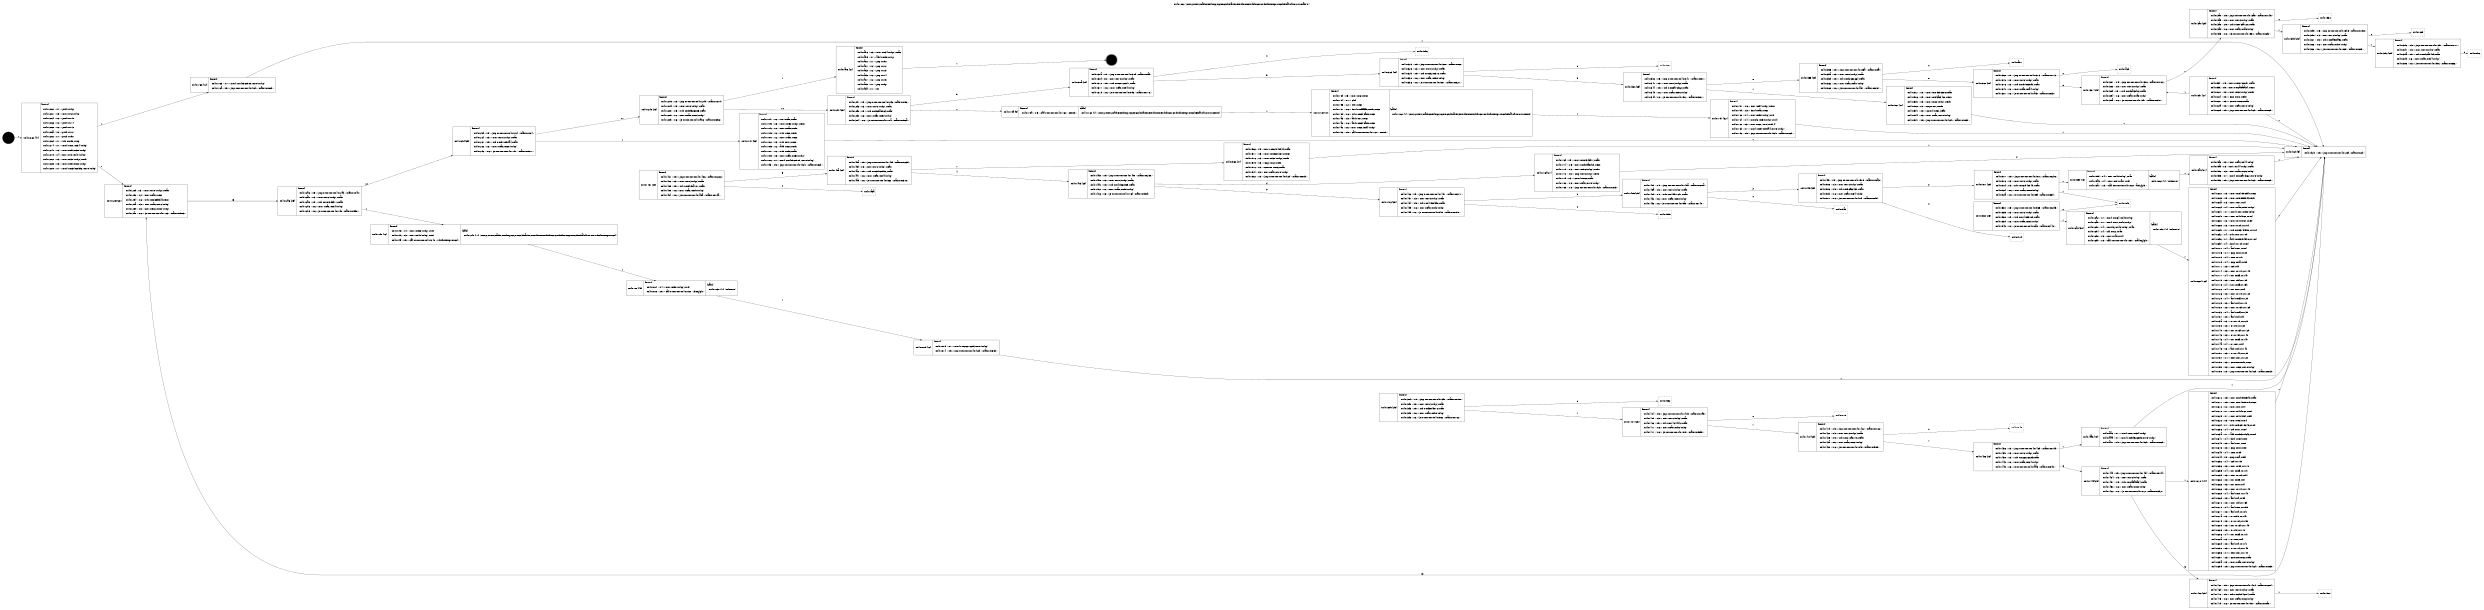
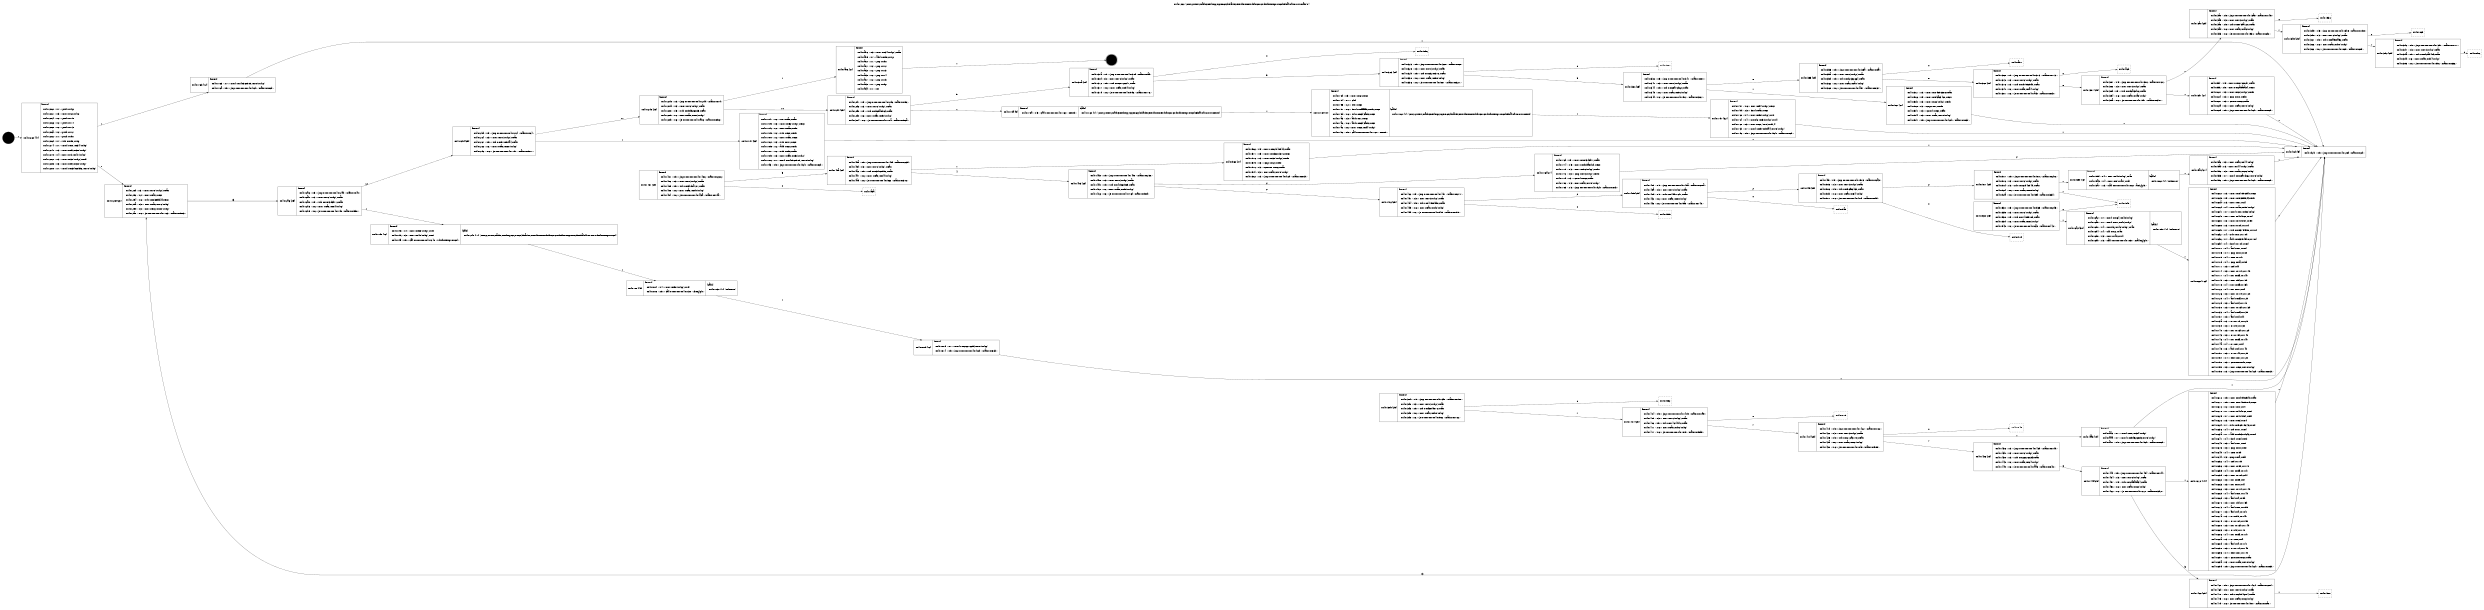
edge "0x4015f7 [27]" -> "0x401387 [25]": reversed
edge "0x401436 [25]" -> "0x401aa3 [19]": now "0x40141d [25]" -> "0x401aa3 [19]"
